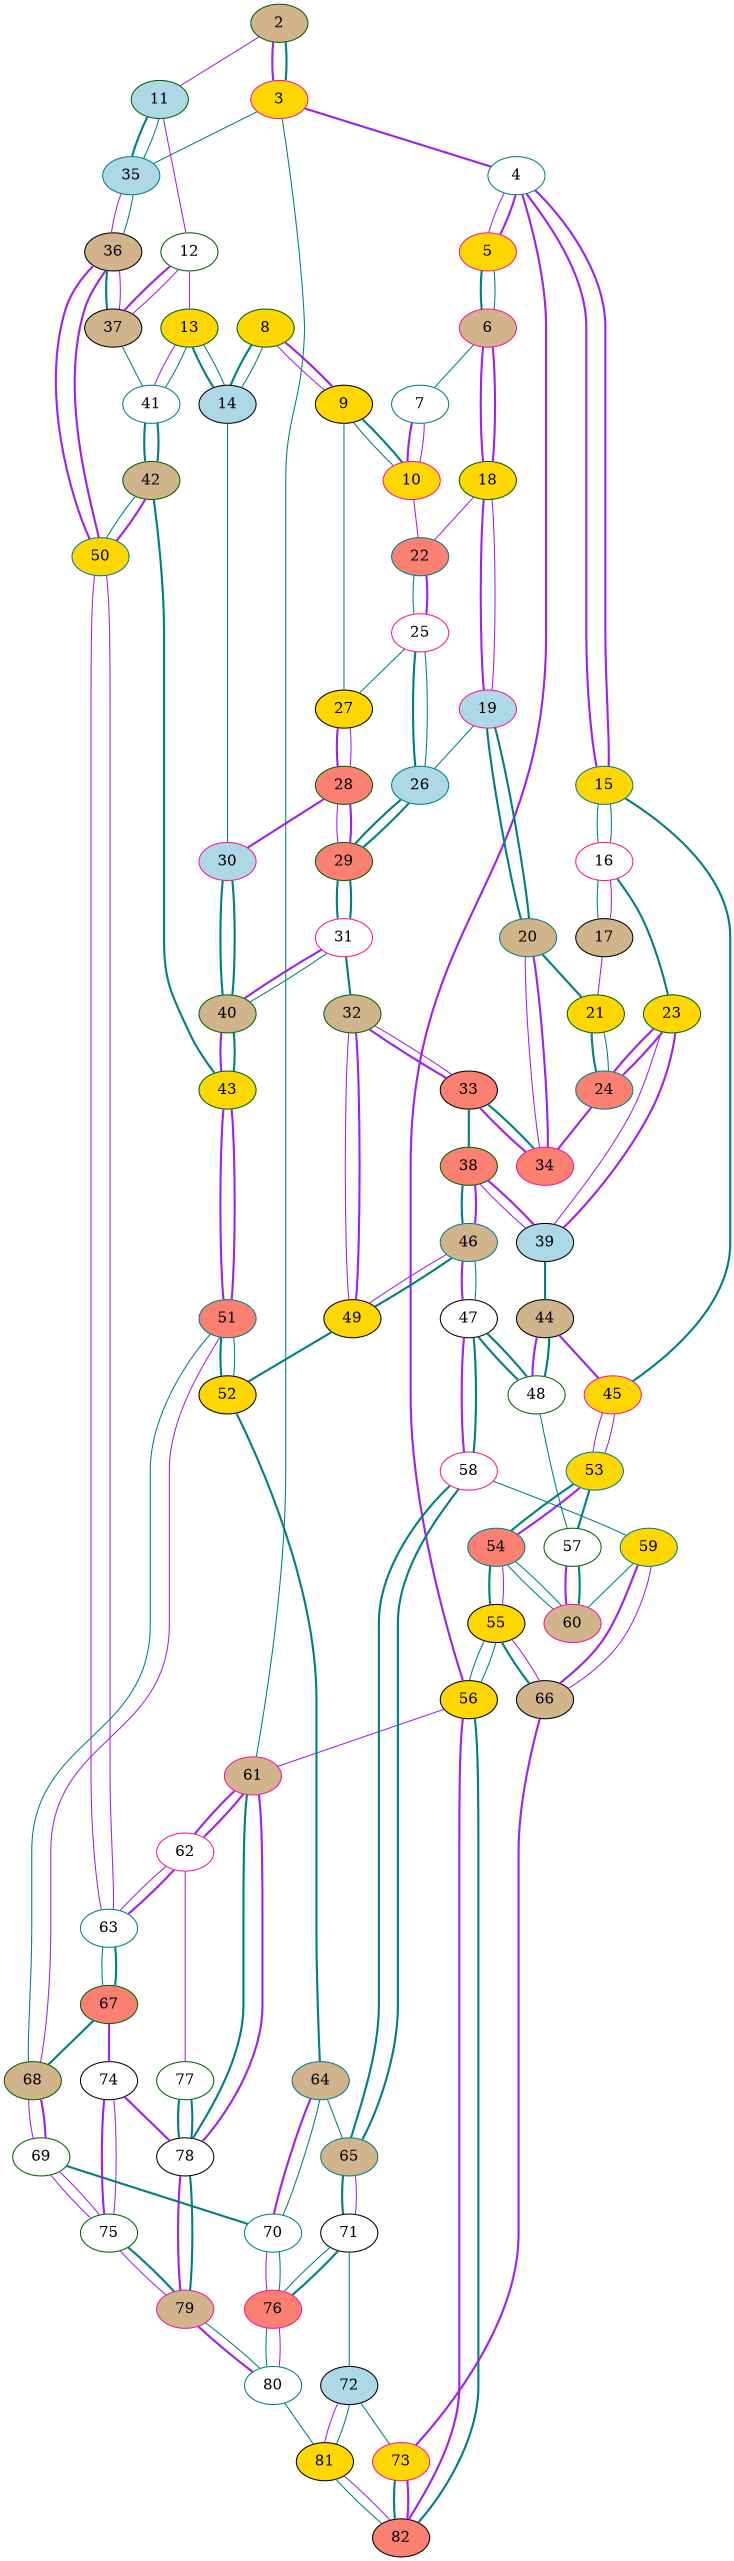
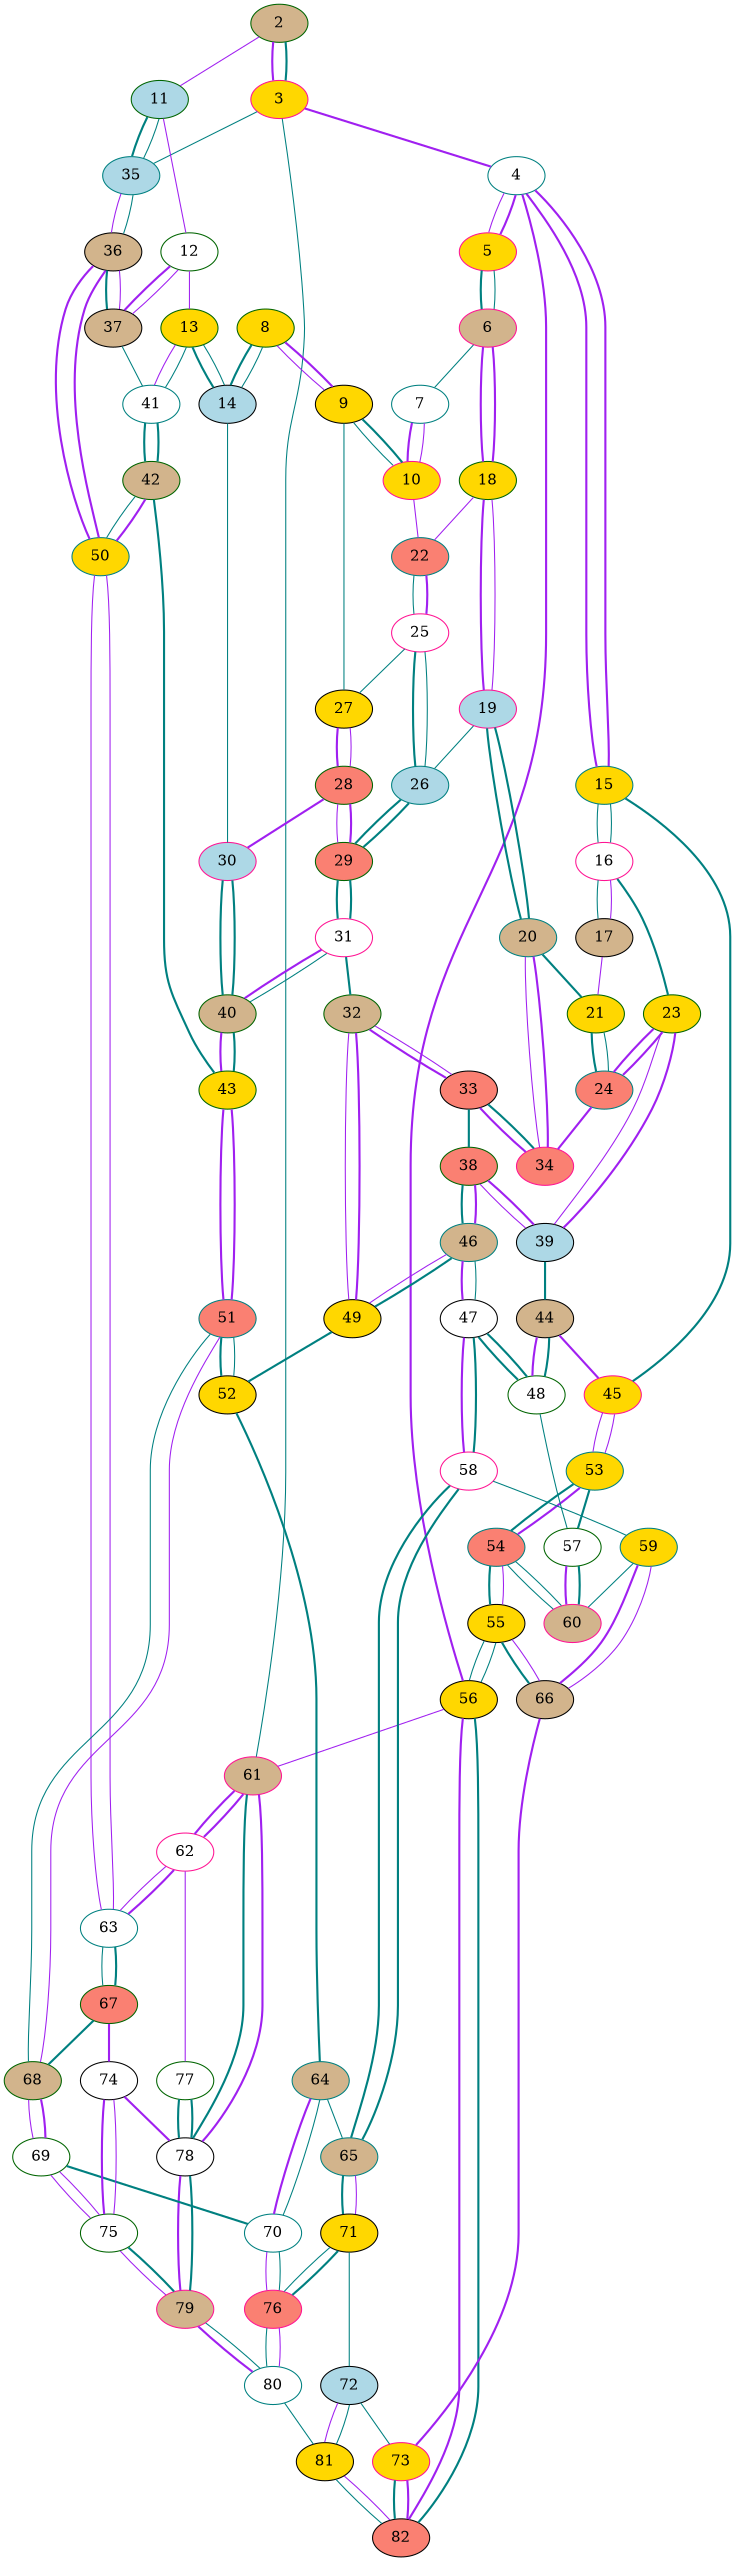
node "71": fillcolor white -> gold
